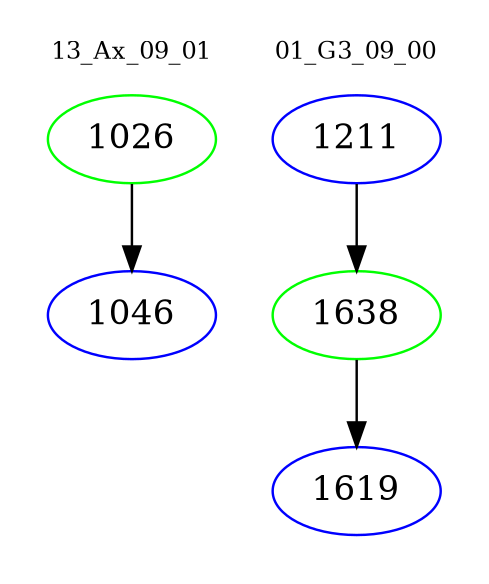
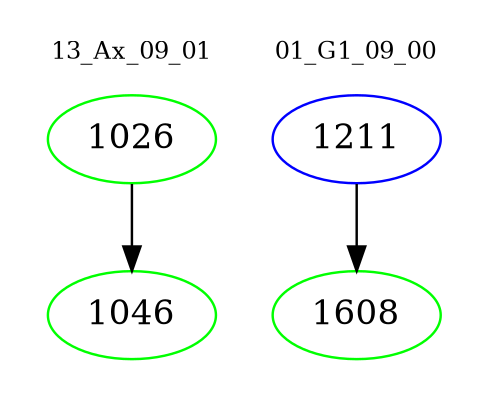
cluster "01_G3_09_00": label "01_G3_09_00" -> "01_G1_09_00"
node "1046": color blue -> green
node "1638": label "1638" -> "1608"
node "1619": removed
